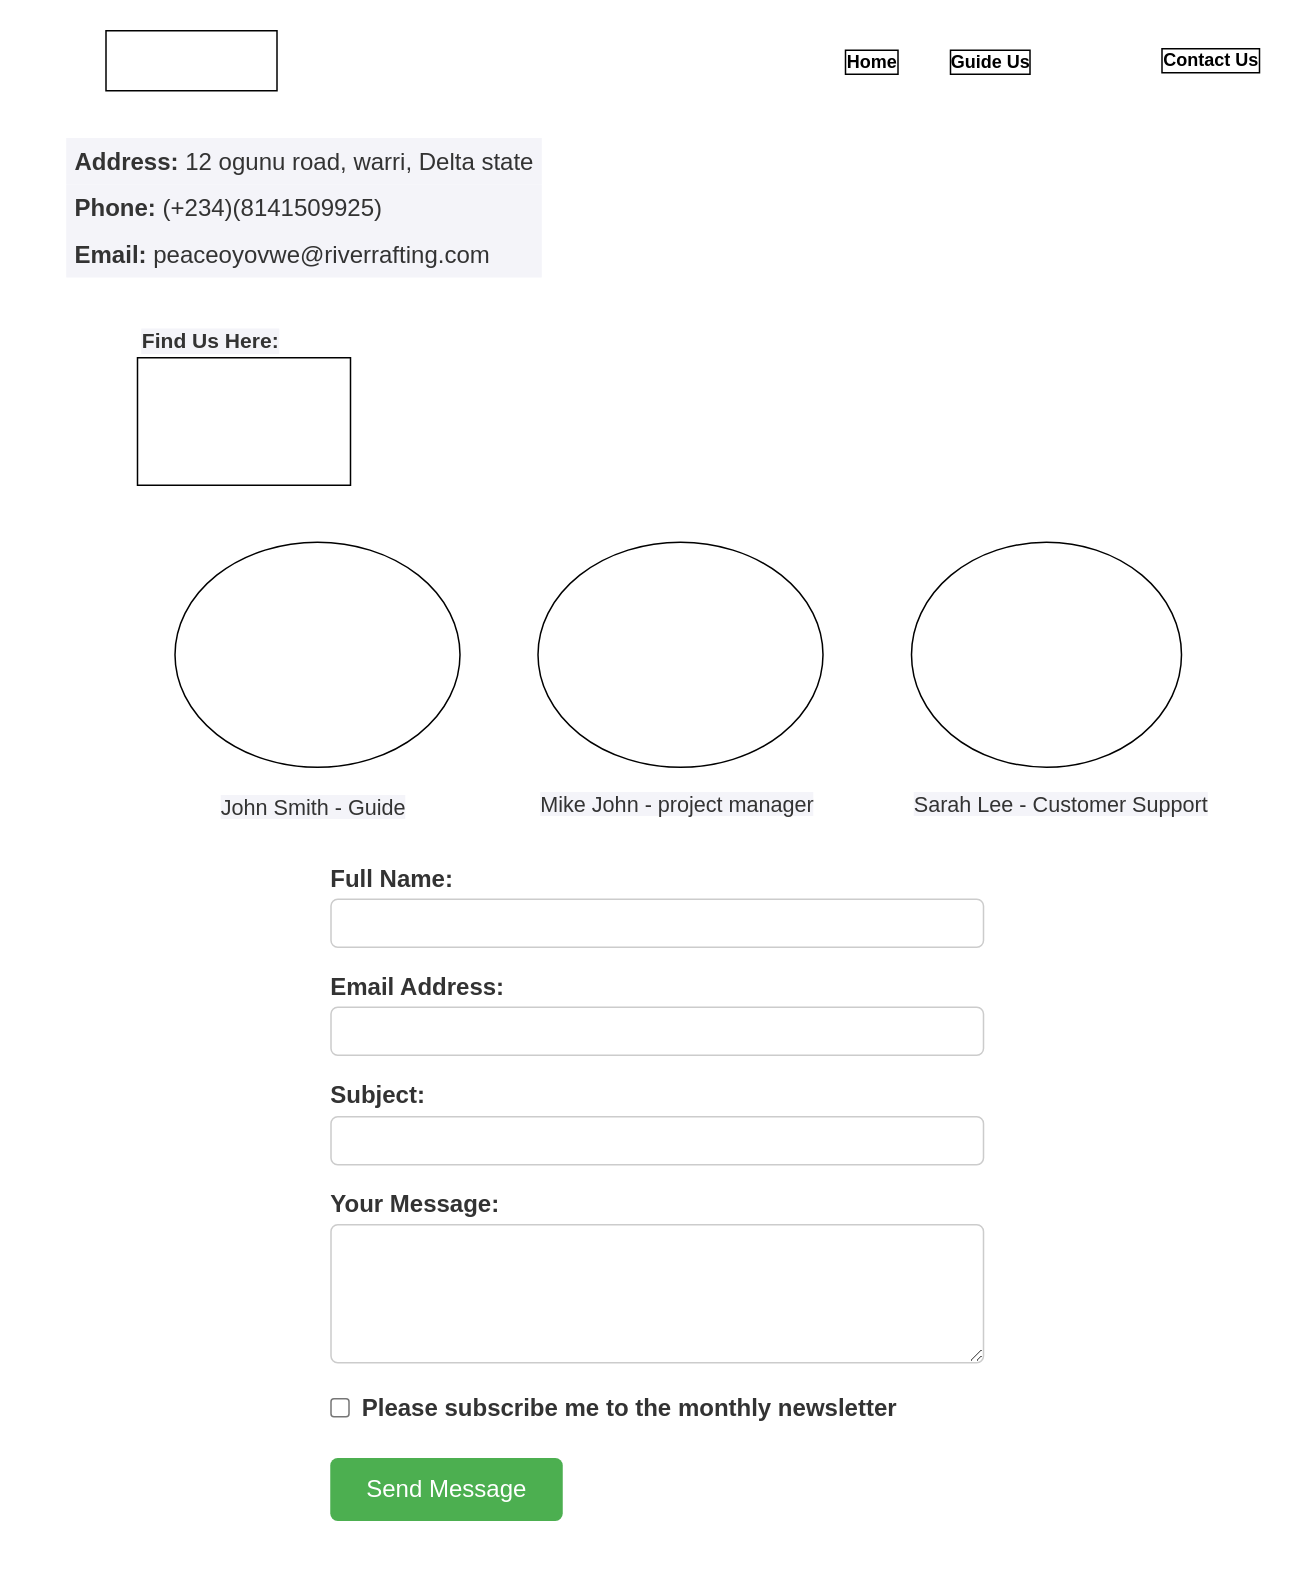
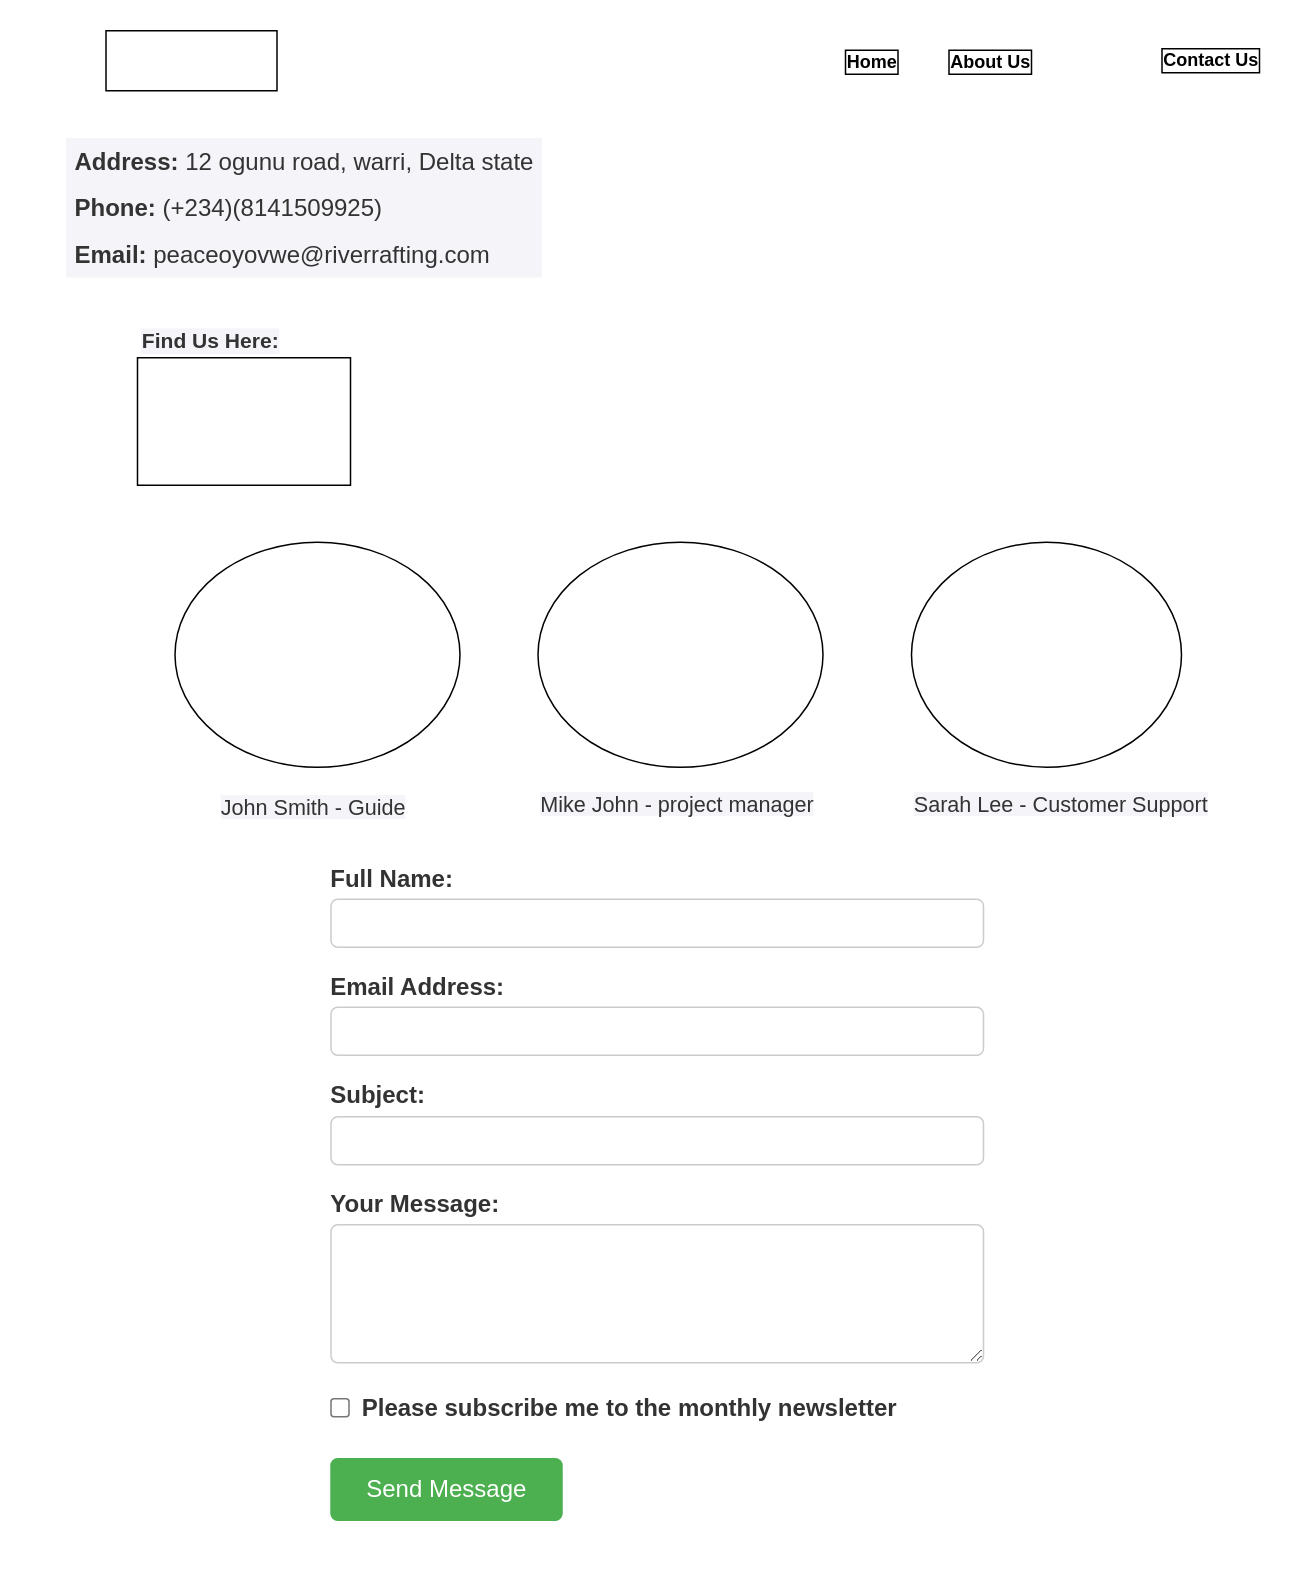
node "Guide Us": label "Guide Us" -> "About Us"
